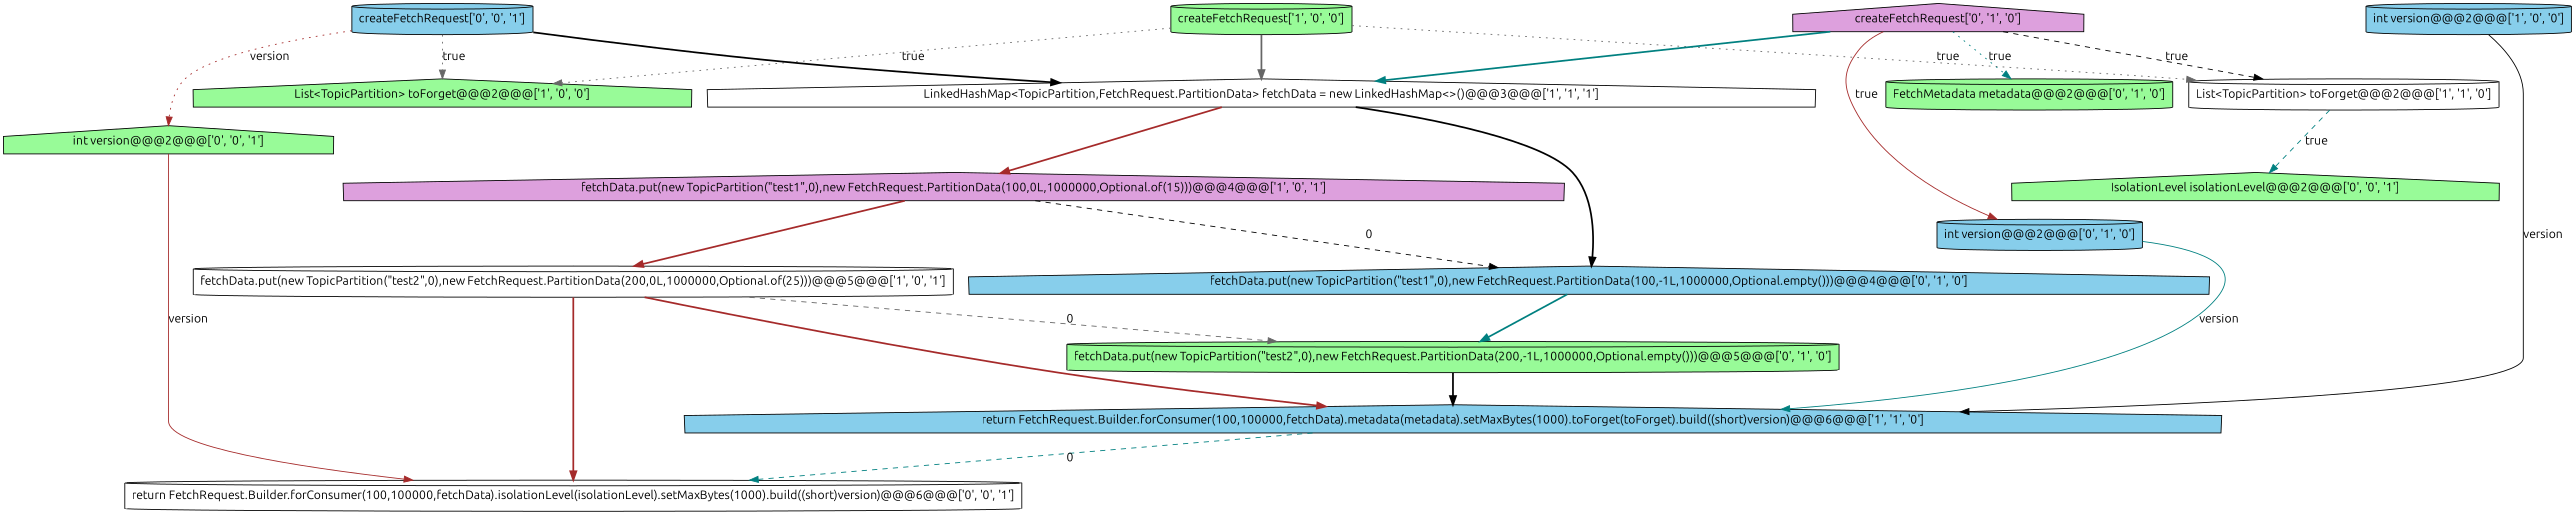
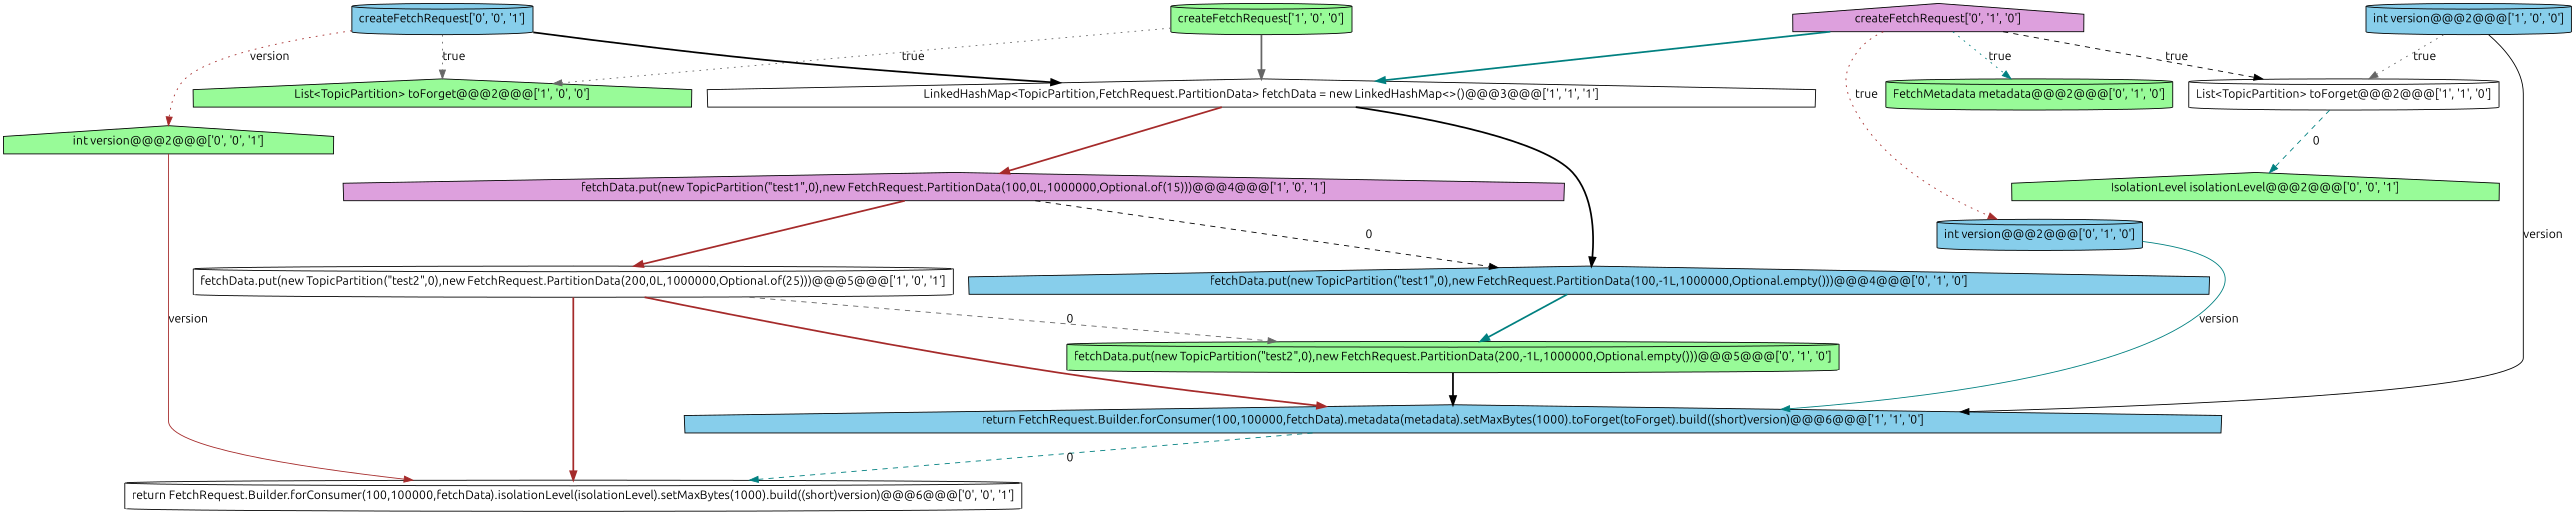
edge "createFetchRequest['1', '0', '0']" -> "List<TopicPartition> toForget@@@2@@@['1', '1', '0']": now "int version@@@2@@@['1', '0', '0']" -> "List<TopicPartition> toForget@@@2@@@['1', '1', '0']"
edge "List<TopicPartition> toForget@@@2@@@['1', '1', '0']" -> "IsolationLevel isolationLevel@@@2@@@['0', '0', '1']": label "true" -> "0"
edge "createFetchRequest['0', '1', '0']" -> "int version@@@2@@@['0', '1', '0']": style solid -> dotted
